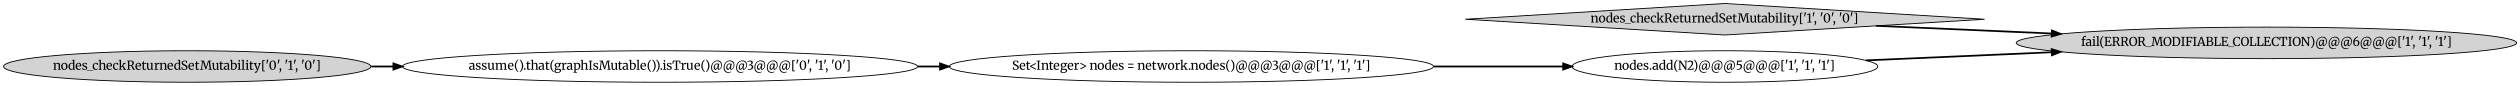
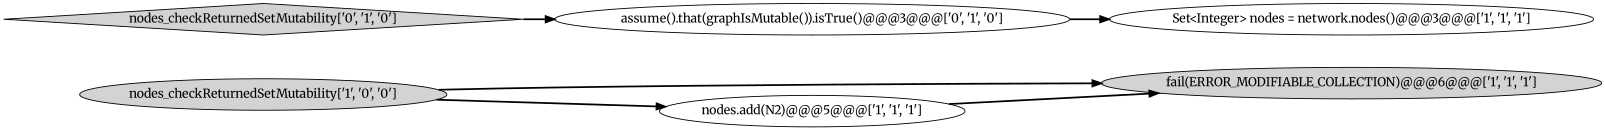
node "nodes_checkReturnedSetMutability['1', '0', '0']": shape diamond -> ellipse
node "nodes_checkReturnedSetMutability['0', '1', '0']": shape ellipse -> diamond
edge "Set<Integer> nodes = network.nodes()@@@3@@@['1', '1', '1']" -> "nodes.add(N2)@@@5@@@['1', '1', '1']": now "nodes_checkReturnedSetMutability['1', '0', '0']" -> "nodes.add(N2)@@@5@@@['1', '1', '1']"
